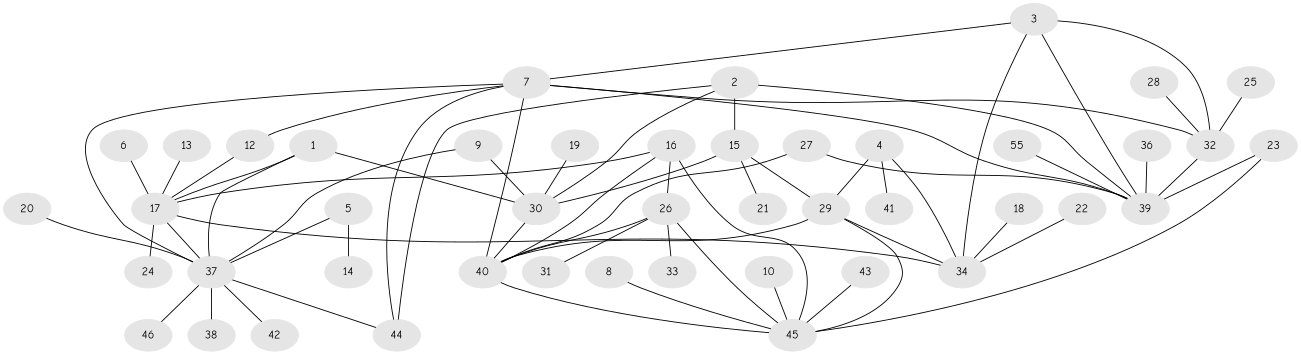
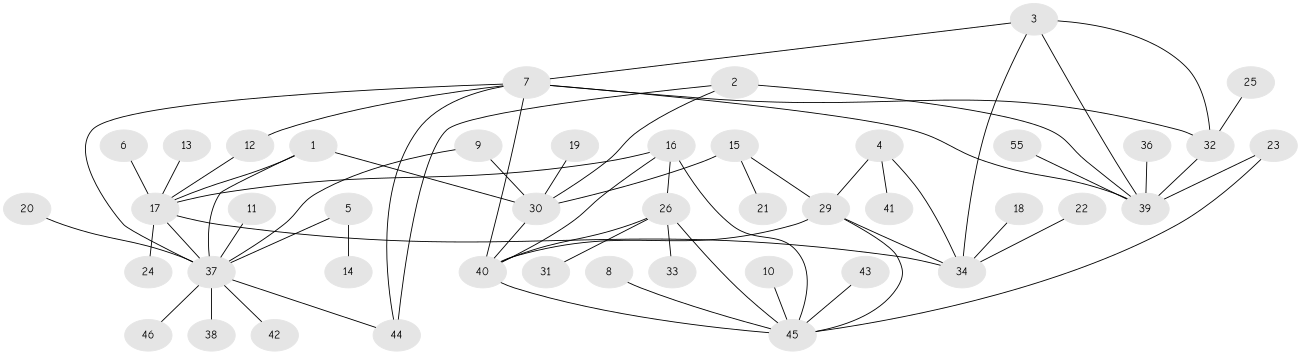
node "28": removed
edge "2" -- "15": removed
node "27": removed
node "11": added
